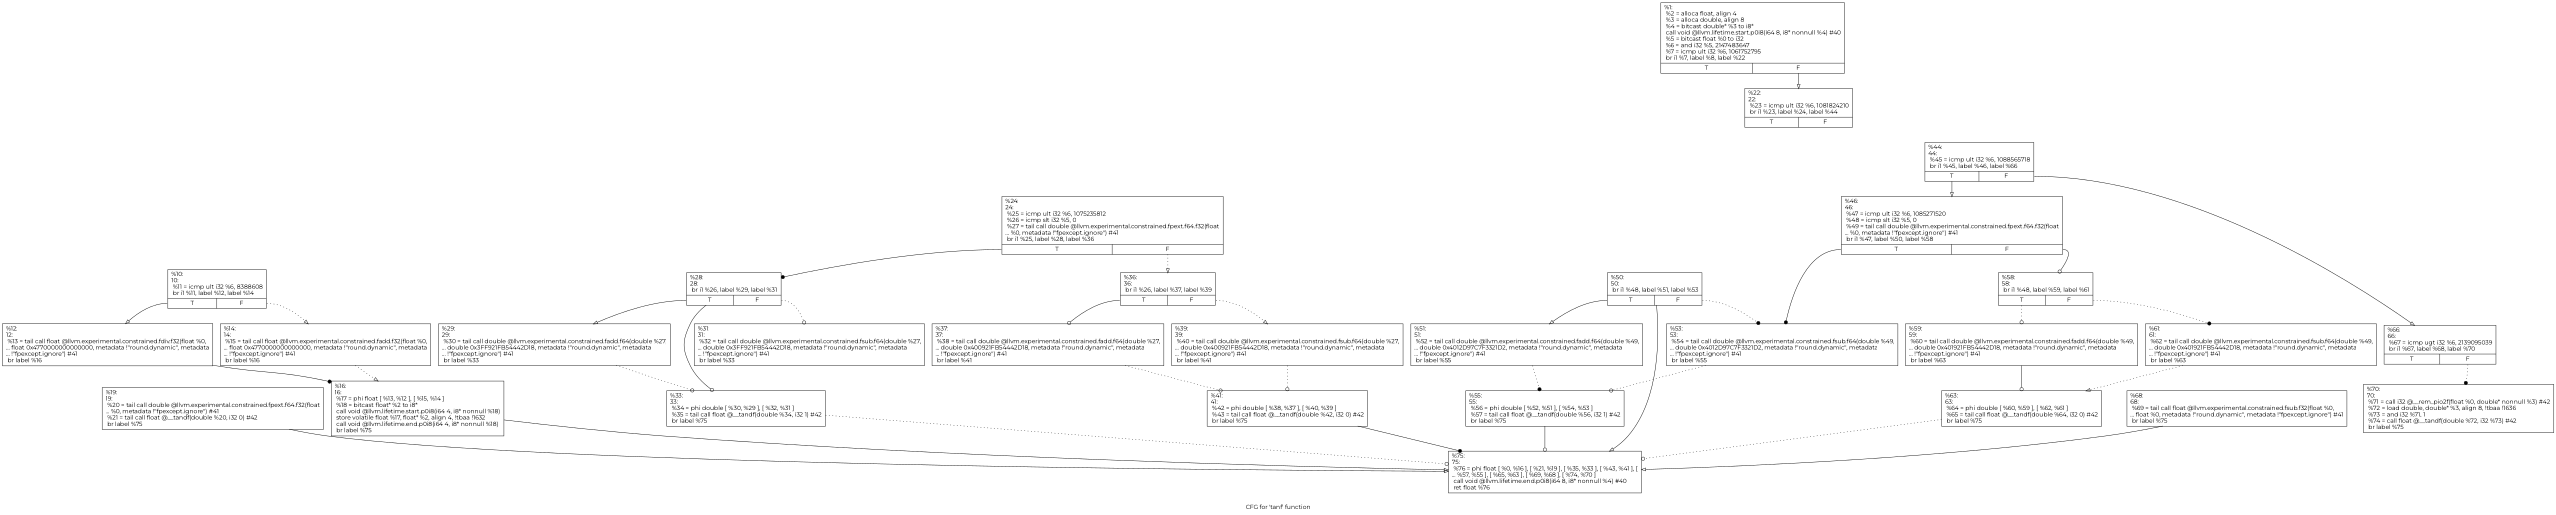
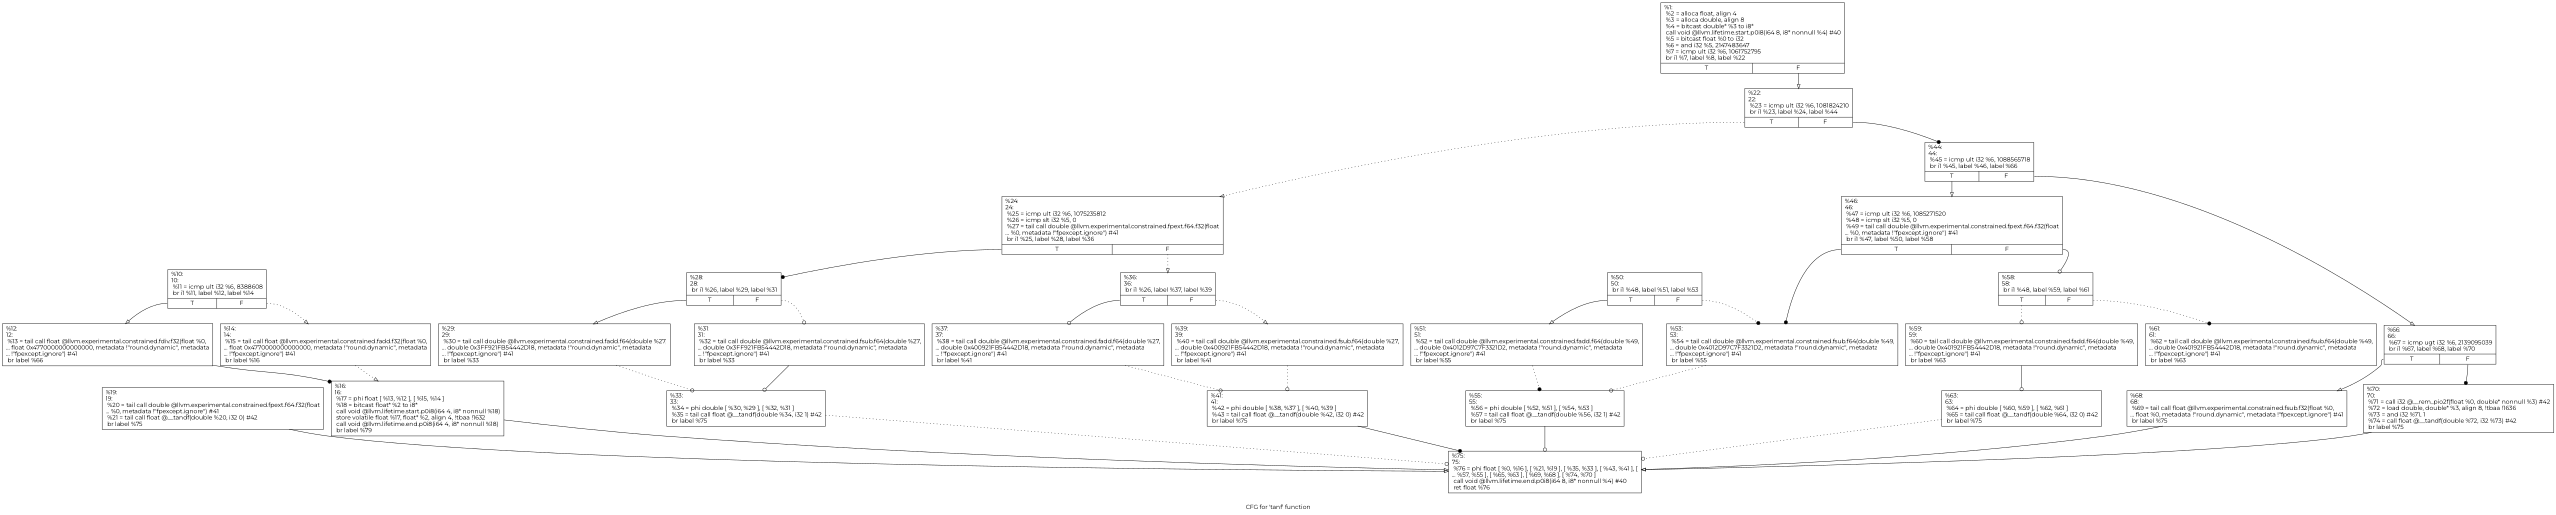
edge "%22:" -> "%44:": added
edge "%22:" -> "%24:": added
edge "%28:" -> "%33:": now "%31:" -> "%33:"
node "%12:": text "br label %16" -> "br label %66"
edge "%66:" -> "%70:": style dotted -> solid
edge "%66:" -> "%68:": added
edge "%61:" -> "%63:": removed
edge "%50:" -> "%75:": now "%70:" -> "%75:"
node "%16:": text "br label %75" -> "br label %79"
